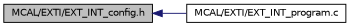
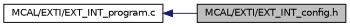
edge "MCAL/EXTI/EXT_INT_program.c" -> "MCAL/EXTI/EXT_INT_config.h": reversed
